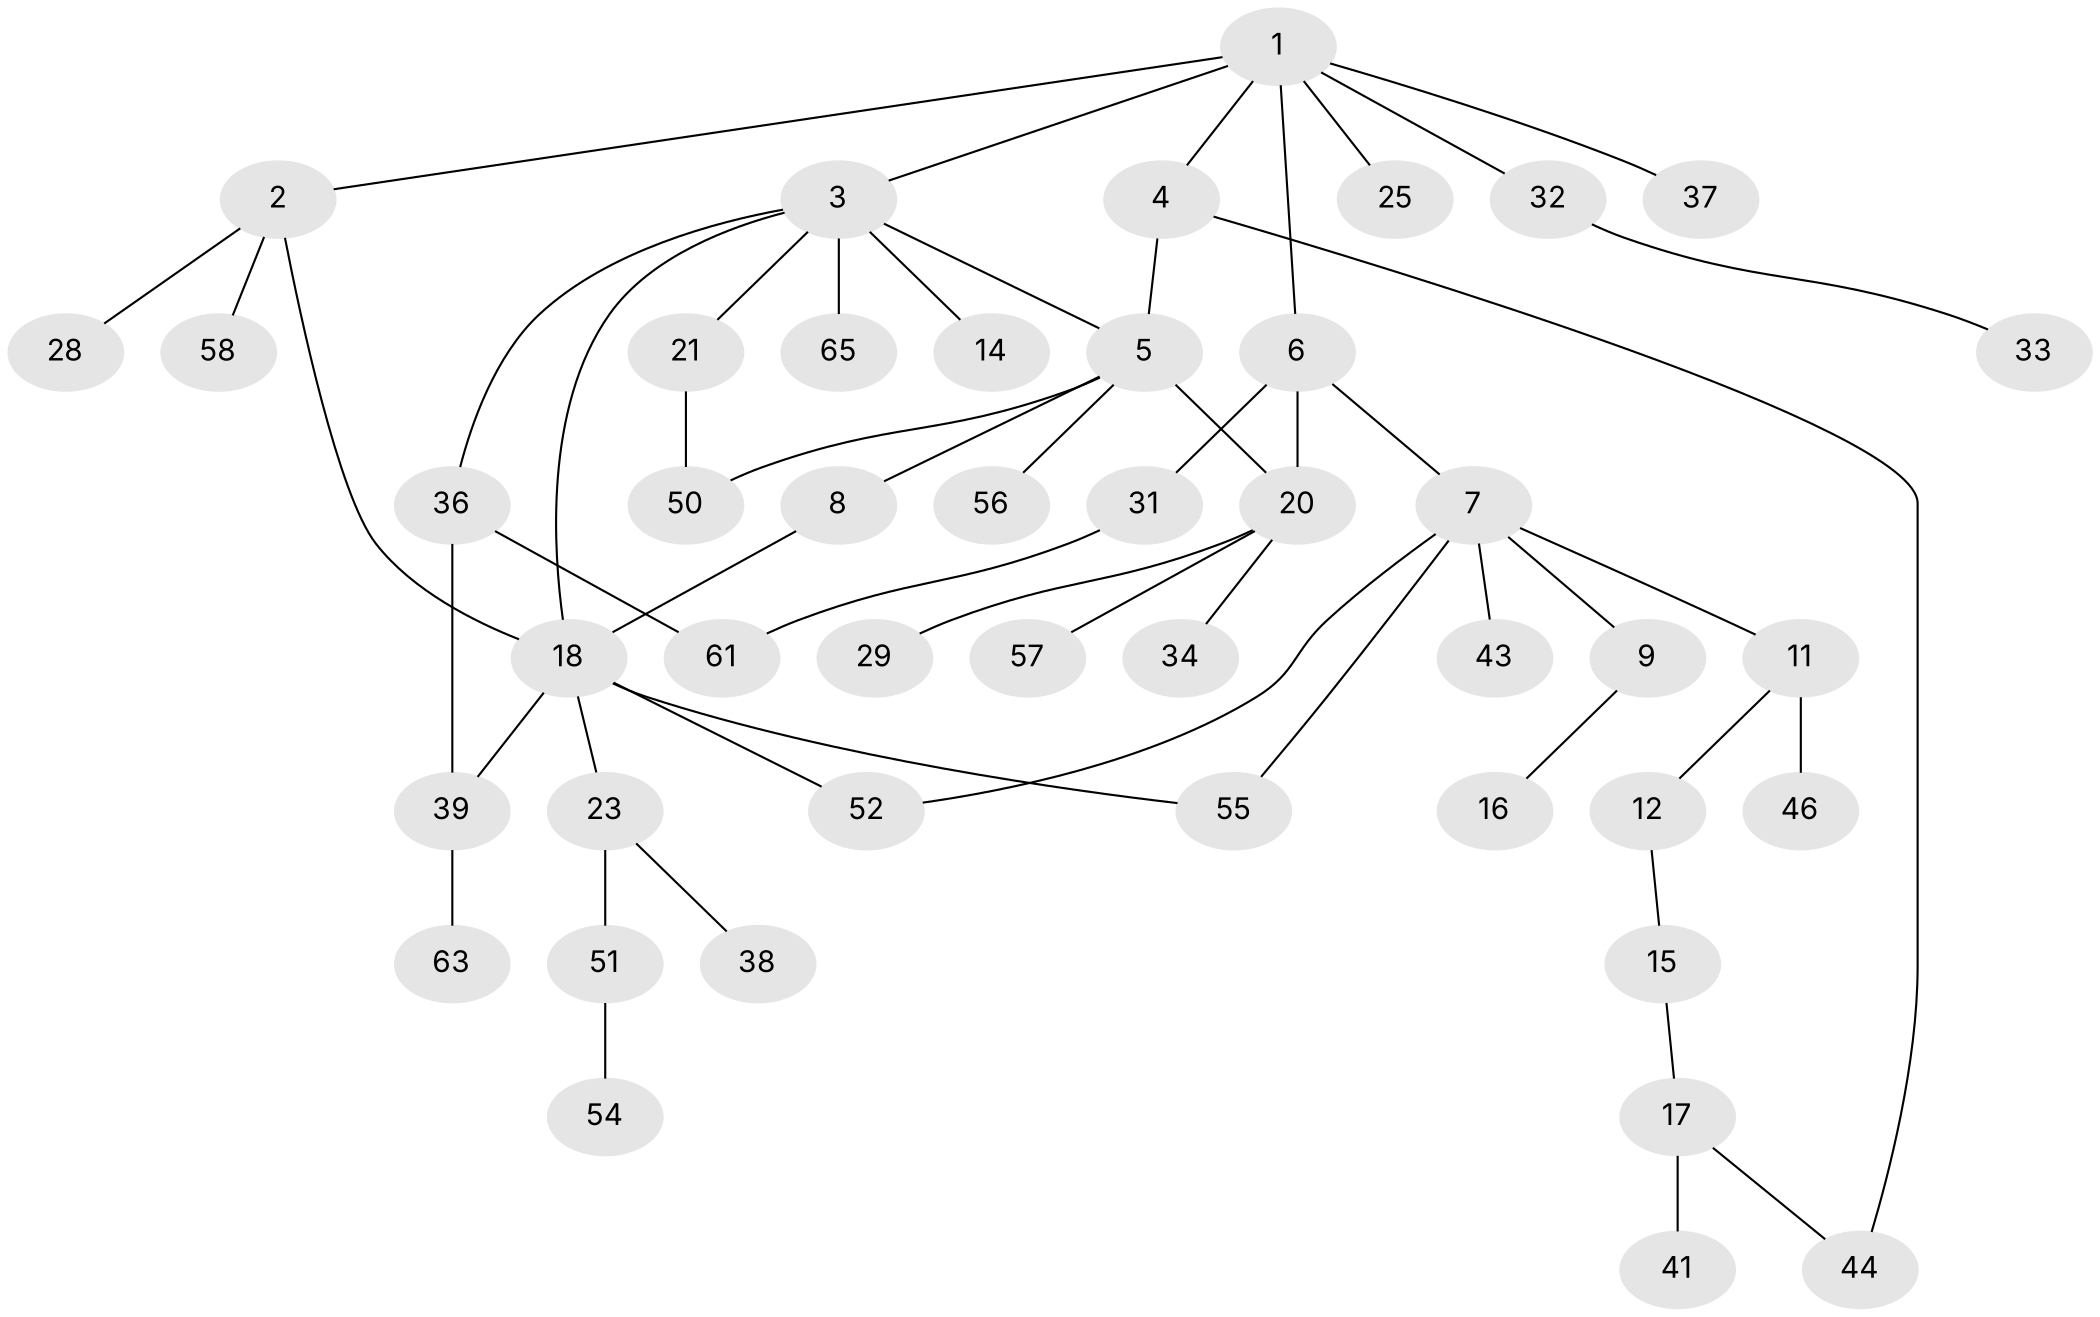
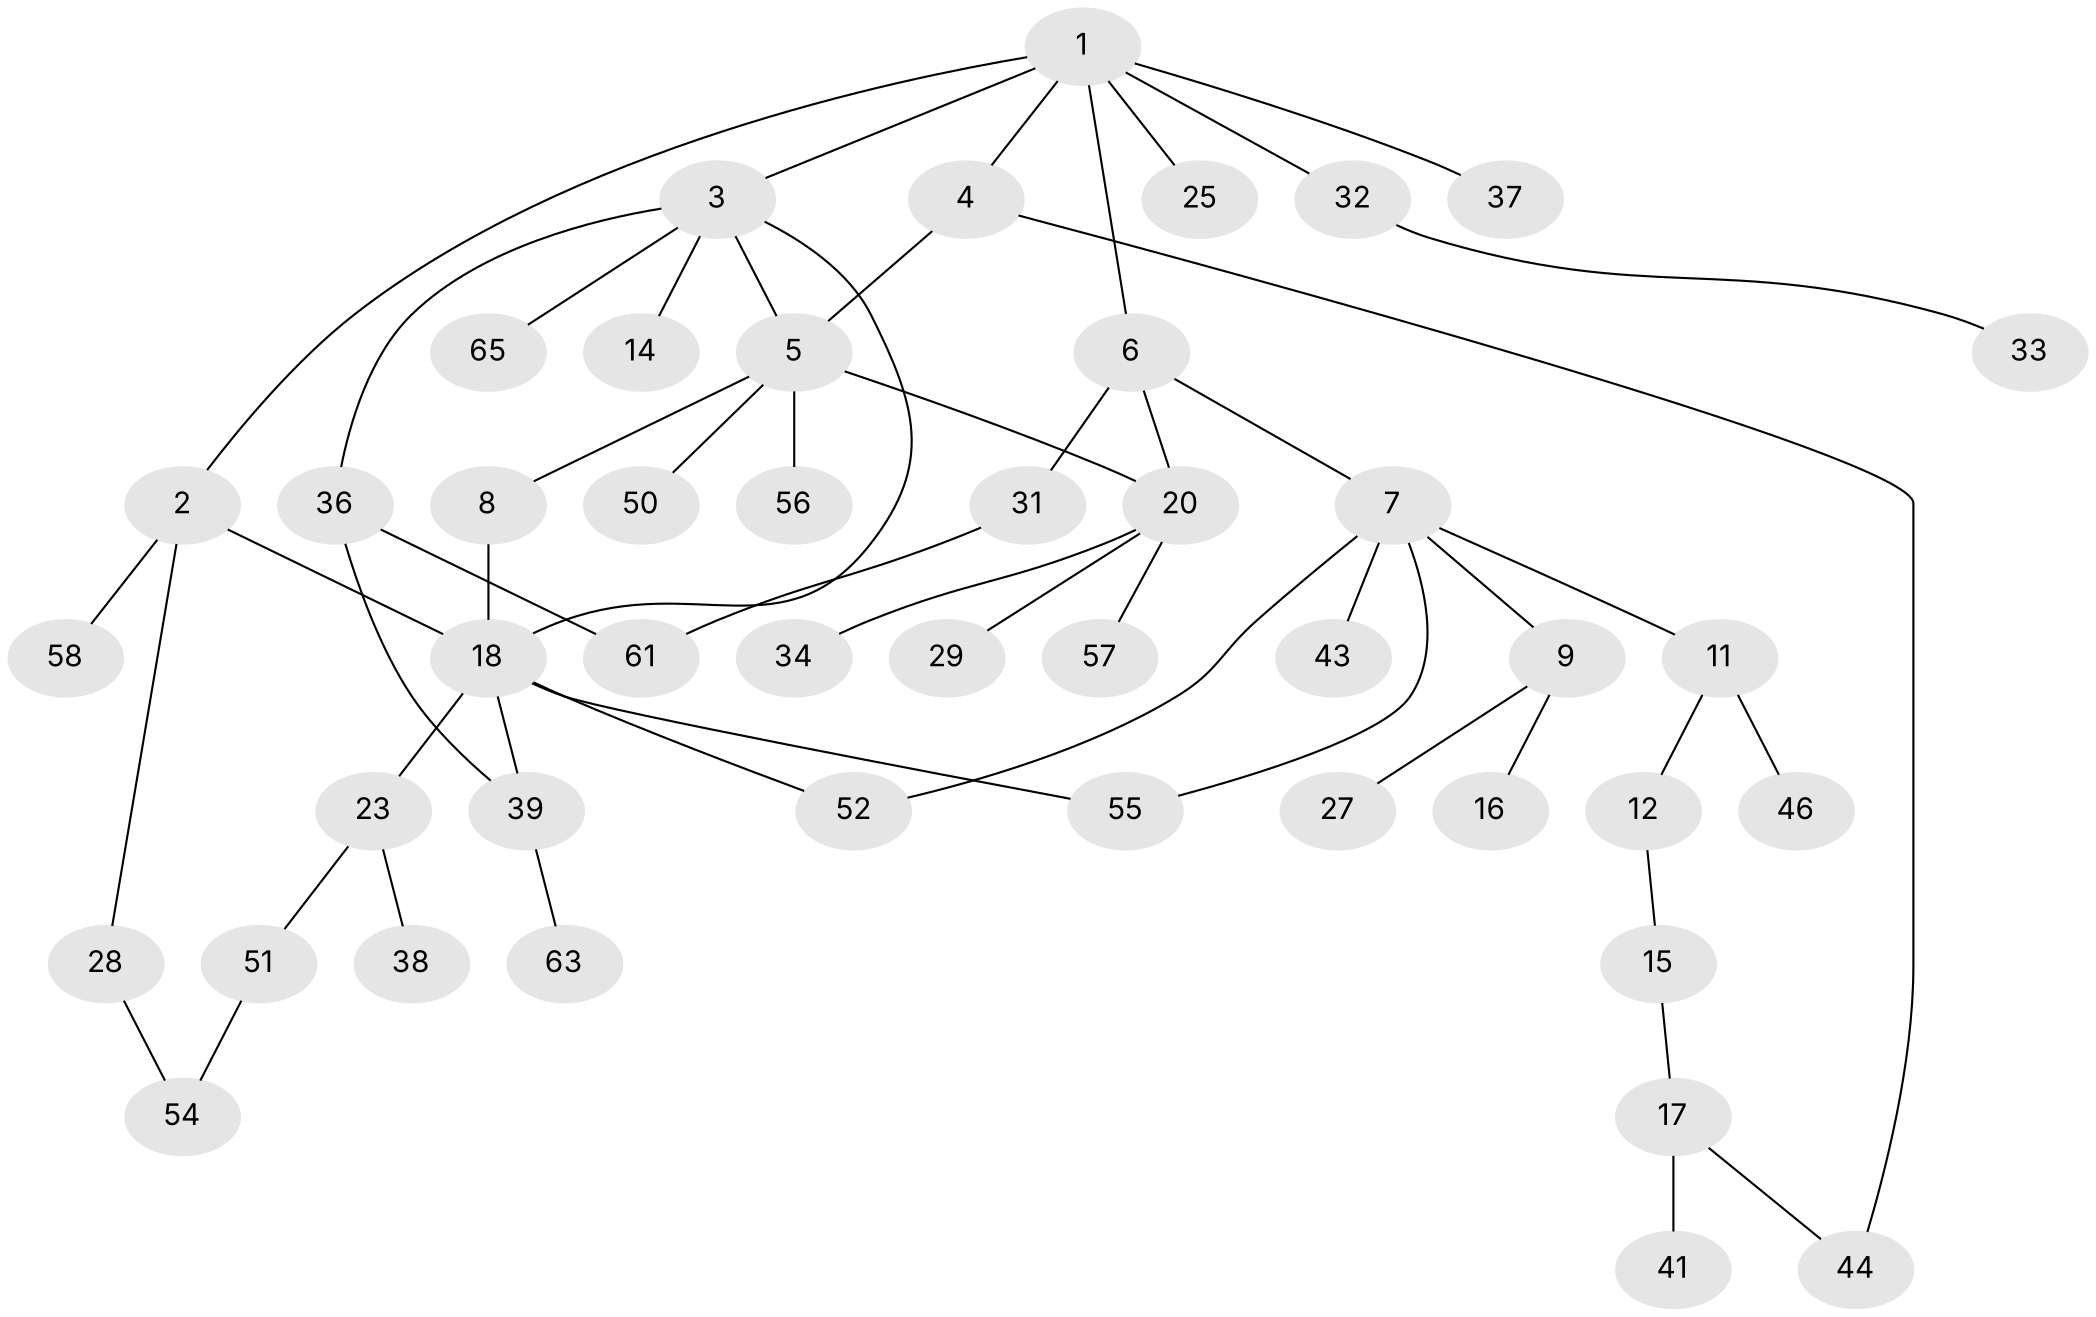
node "21": removed
node "27": added
edge "28" -- "54": added
